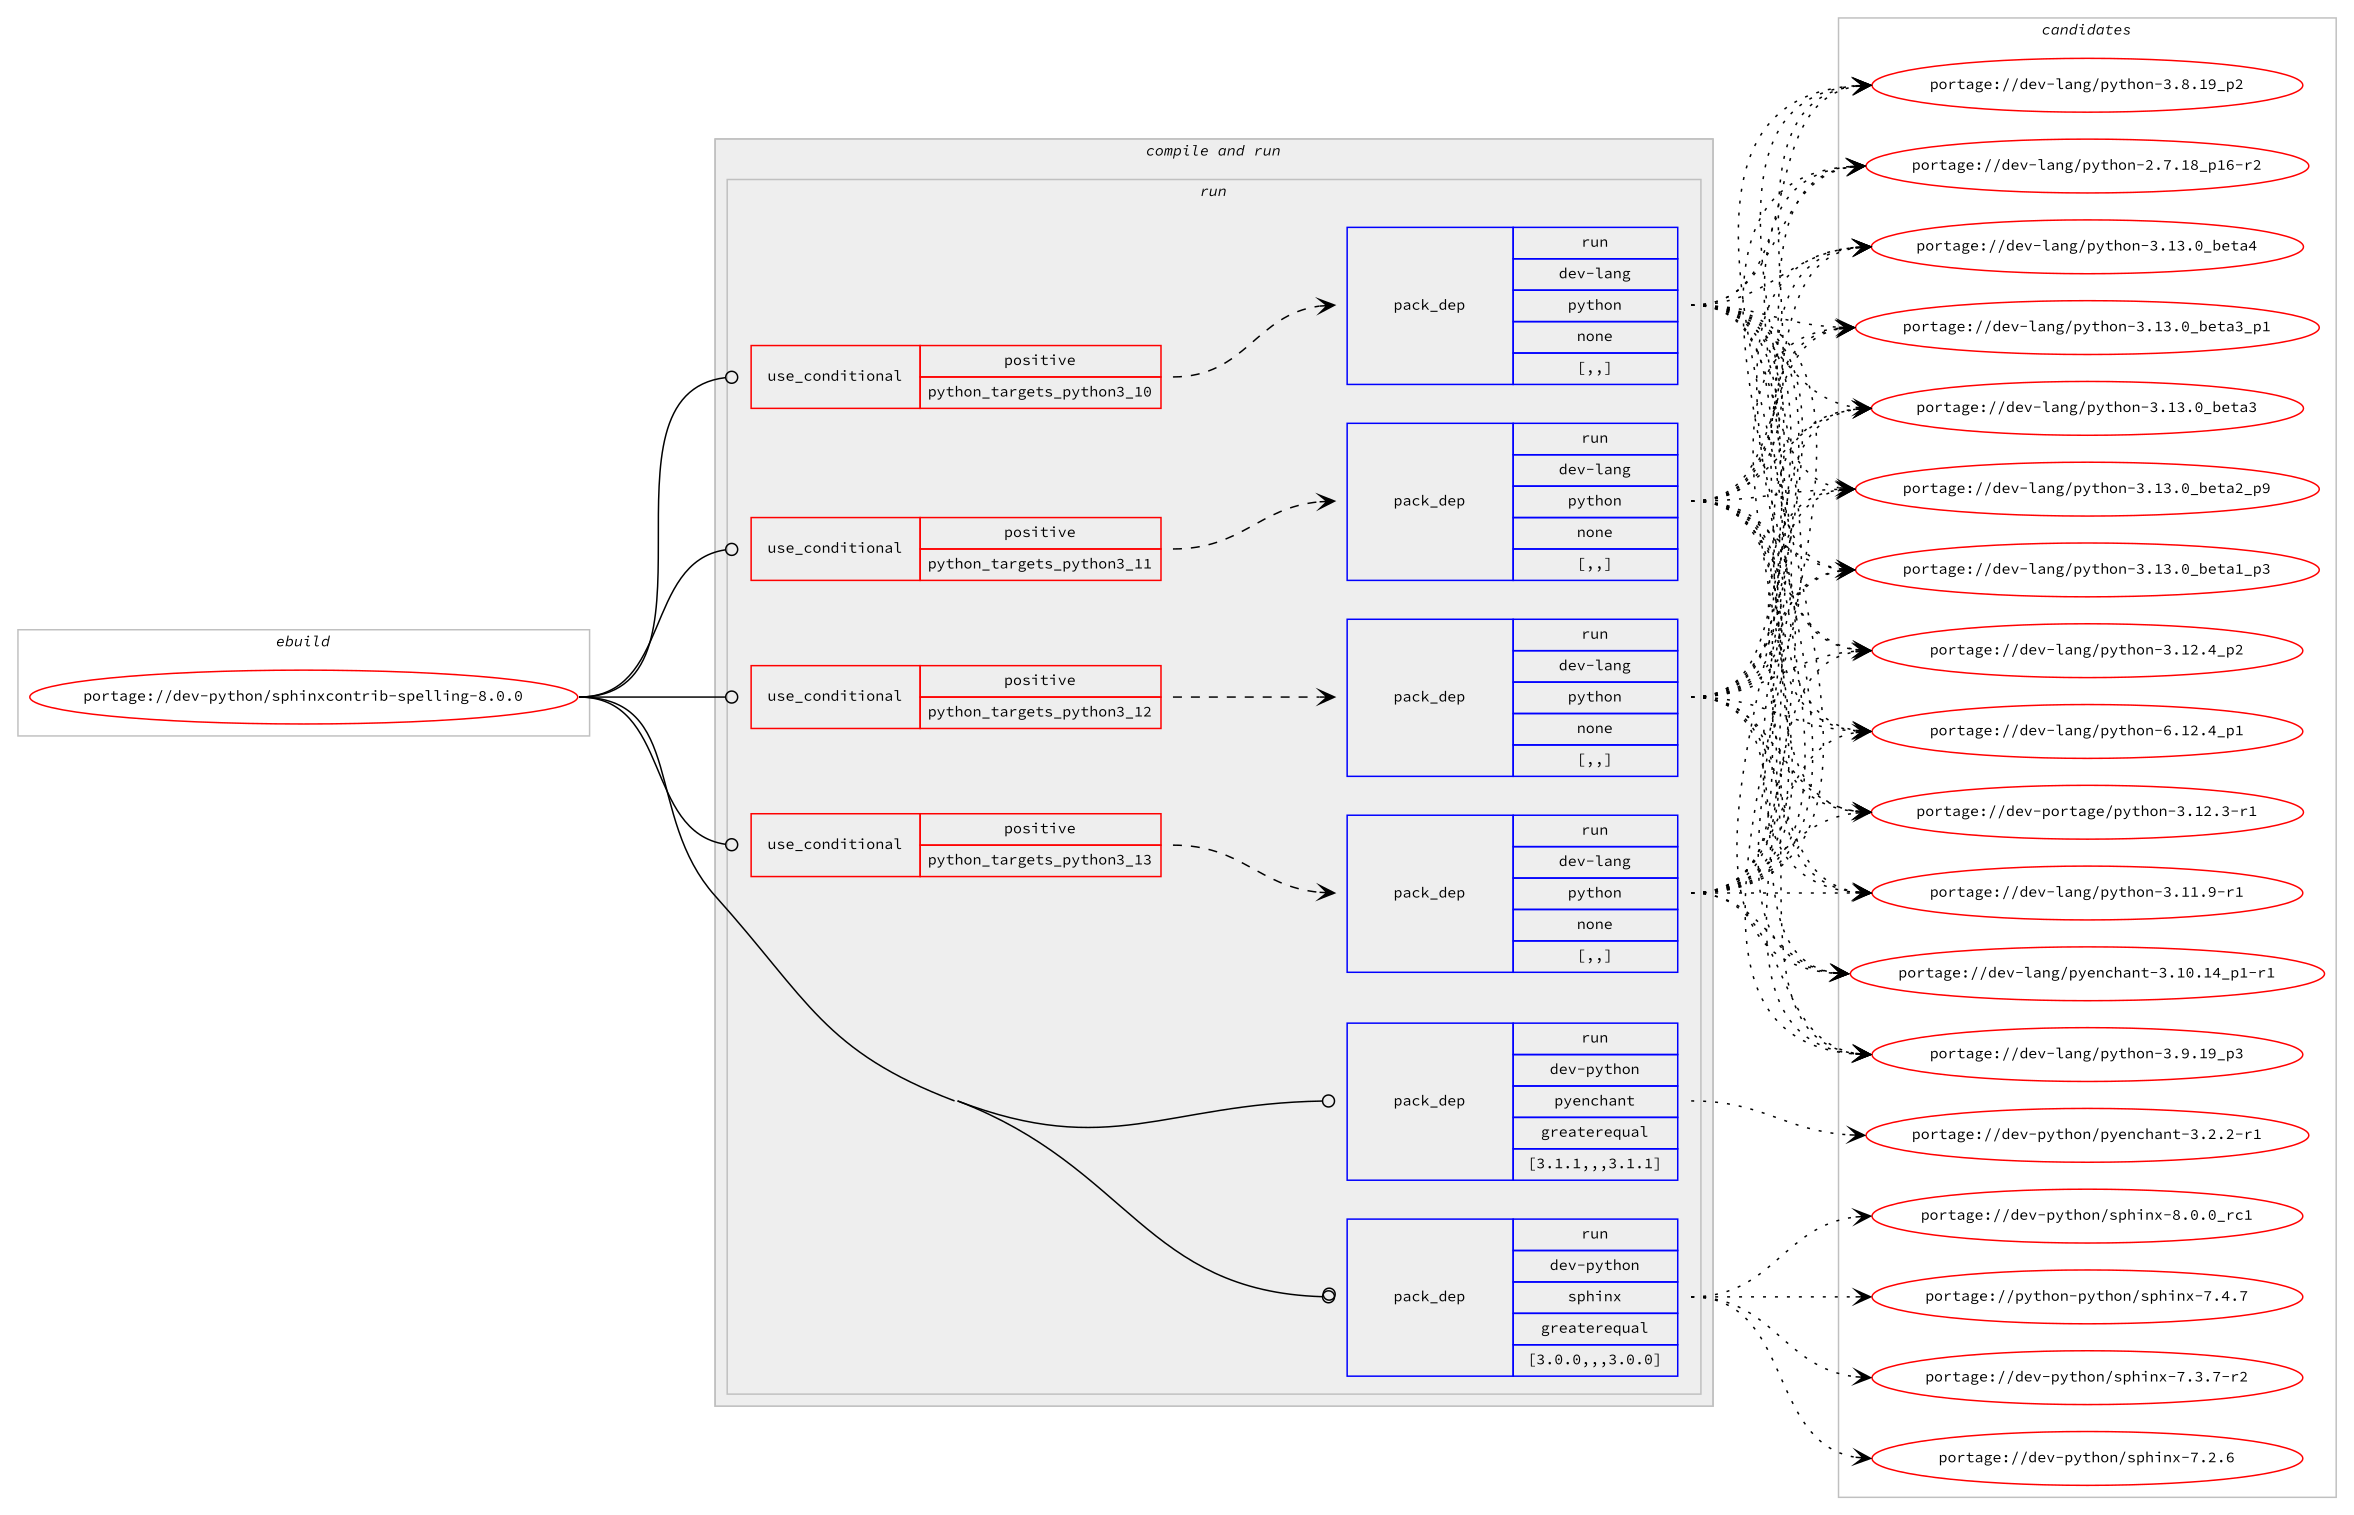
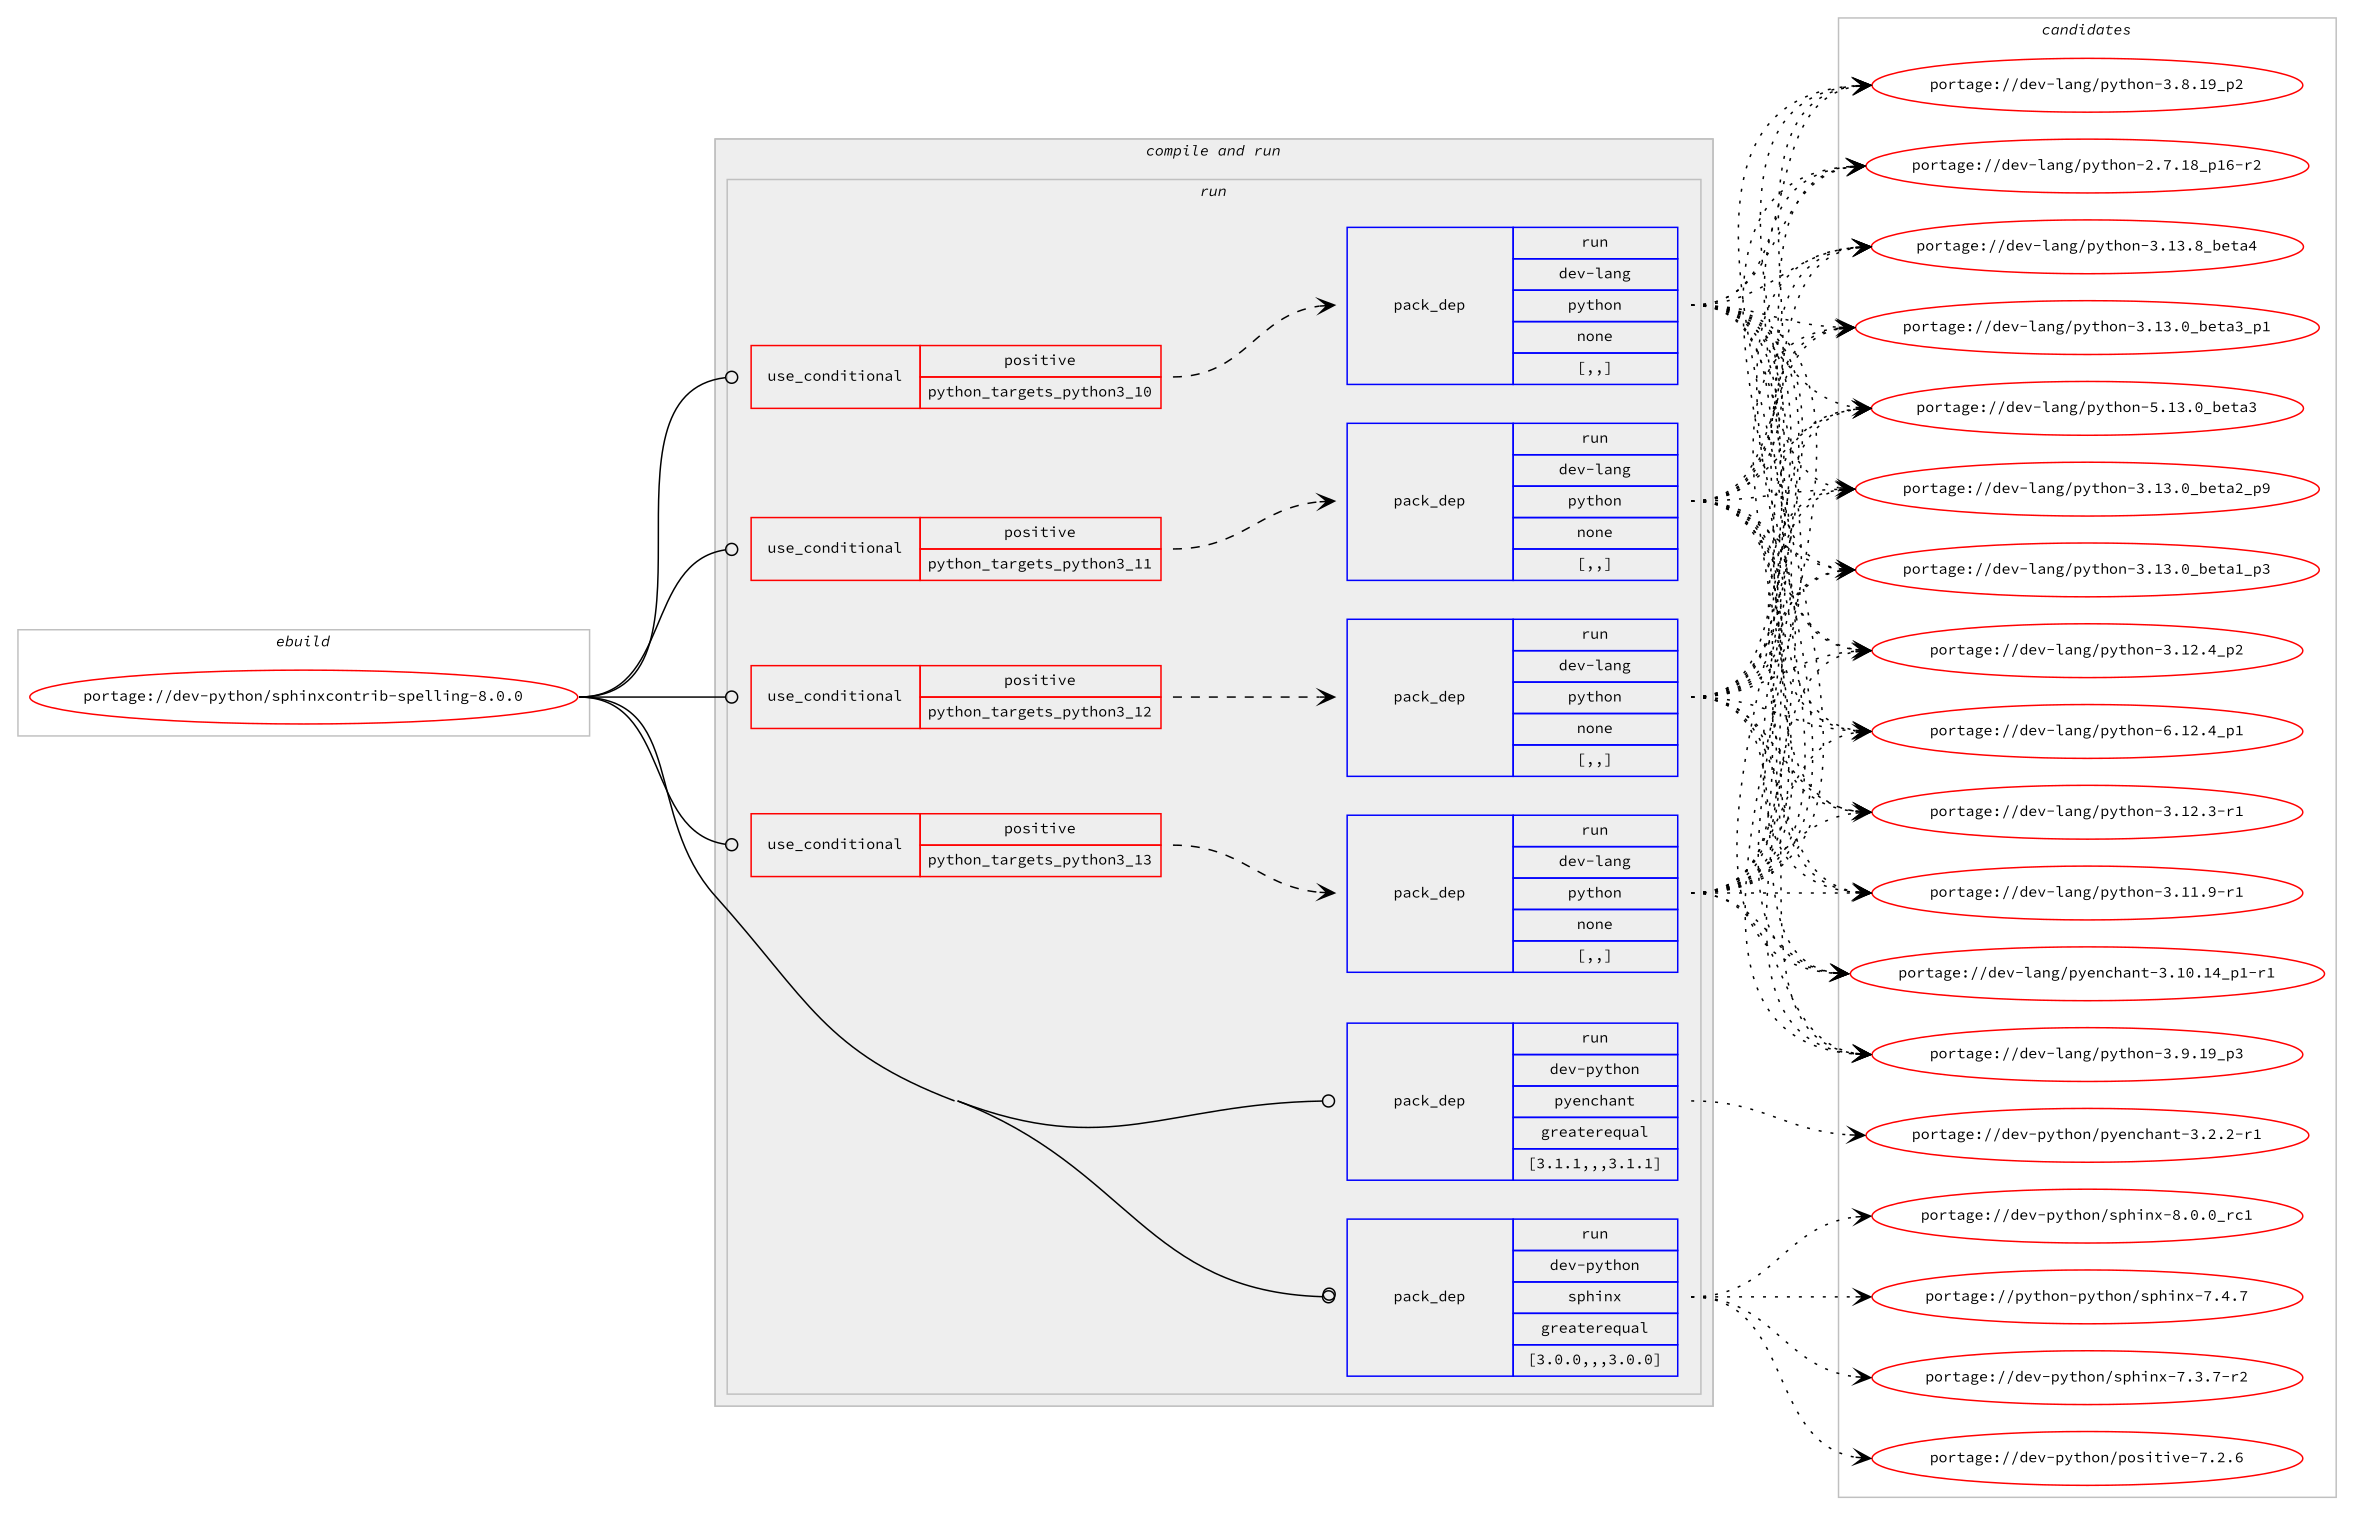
node "portage://dev-lang/python-3.13.0_beta4": label "portage://dev-lang/python-3.13.0_beta4" -> "portage://dev-lang/python-3.13.8_beta4"
node "portage://dev-lang/python-3.13.0_beta3": label "portage://dev-lang/python-3.13.0_beta3" -> "portage://dev-lang/python-5.13.0_beta3"
node "portage://dev-portage/python-3.12.3-r1": label "portage://dev-portage/python-3.12.3-r1" -> "portage://dev-lang/python-3.12.3-r1"
node "portage://dev-python/sphinx-7.2.6": label "portage://dev-python/sphinx-7.2.6" -> "portage://dev-python/positive-7.2.6"
